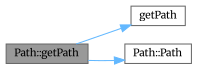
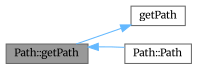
edge "Path::getPath" -> "Path::Path": reversed
